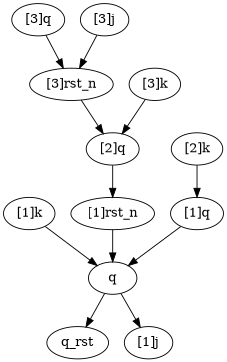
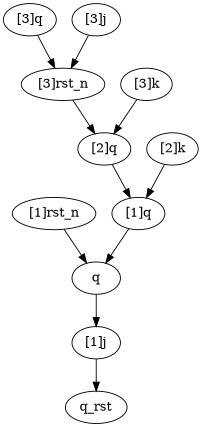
edge "[2]q" -> "[1]rst_n": now "[2]q" -> "[1]q"
node "[1]k": removed
edge "q" -> "q_rst": now "[1]j" -> "q_rst"
